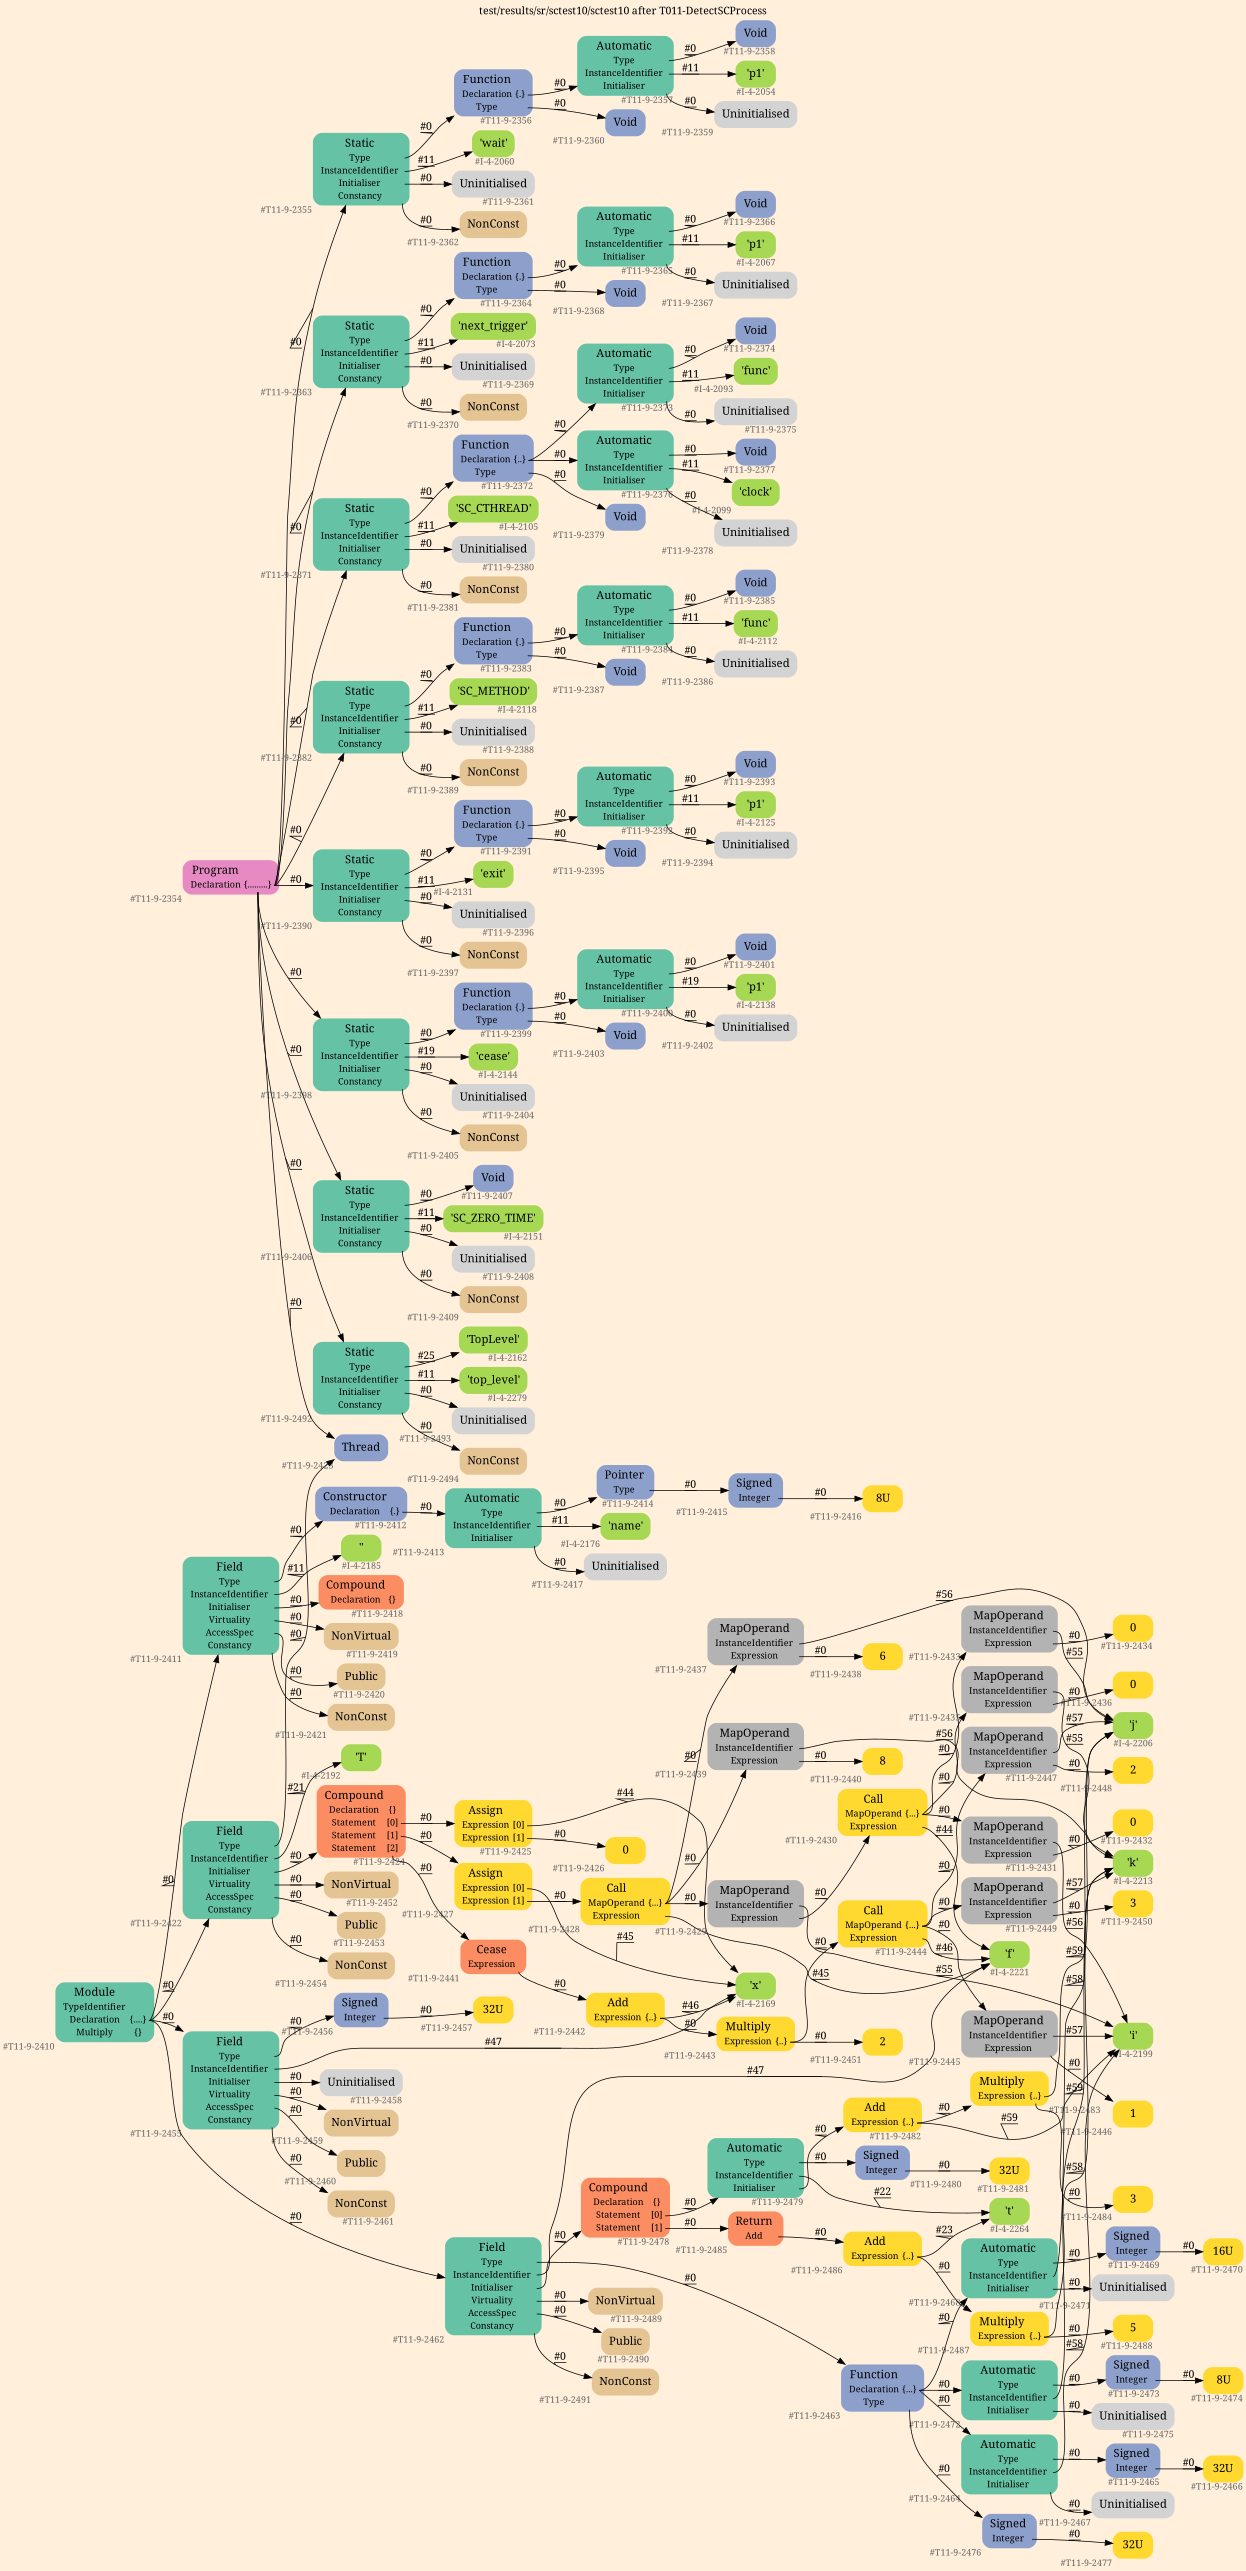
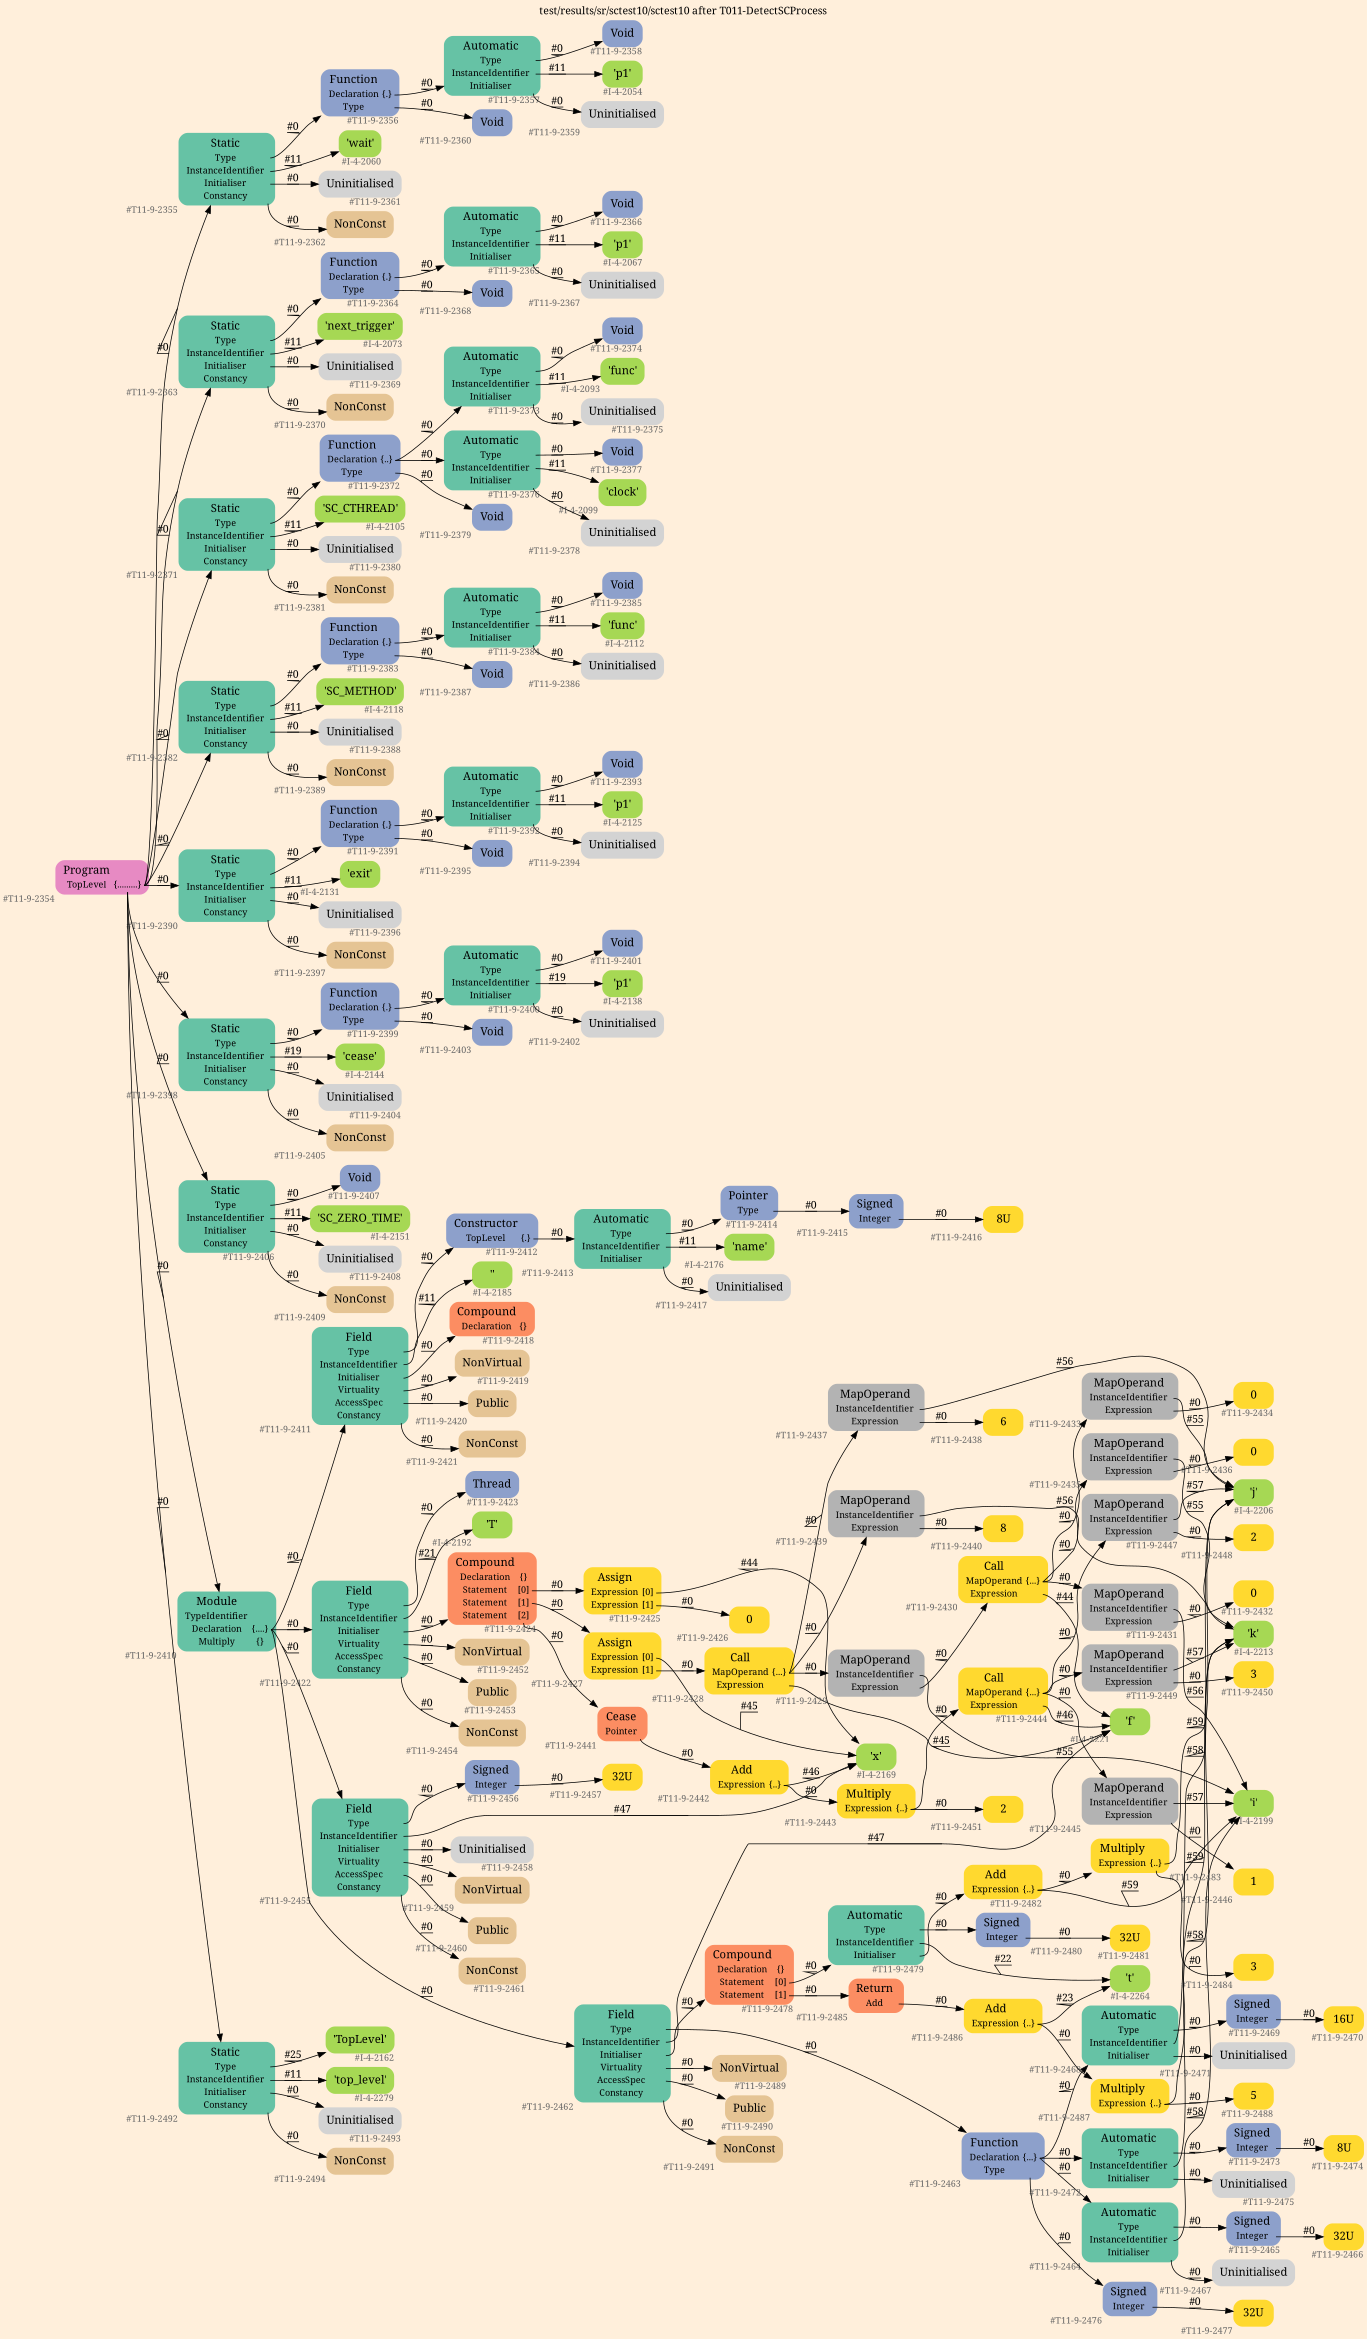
node "Program": text "Declaration" -> "TopLevel"
edge "Program" -> "Thread": now "Program" -> "Module"
node "Constructor": text "Declaration" -> "TopLevel"
node "Cease": text "Expression" -> "Pointer"
